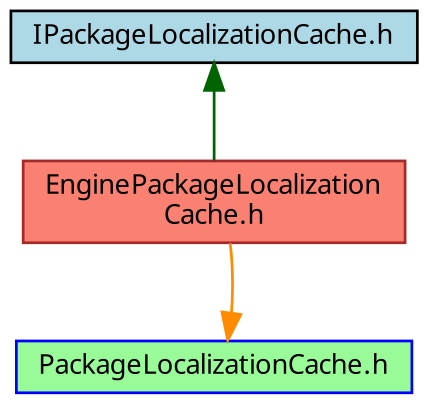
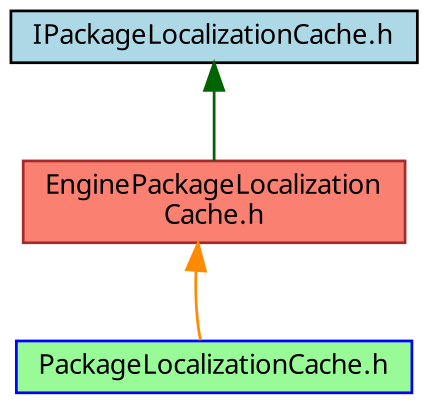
edge "EnginePackageLocalization Cache.h" -> "PackageLocalizationCache.h": reversed
